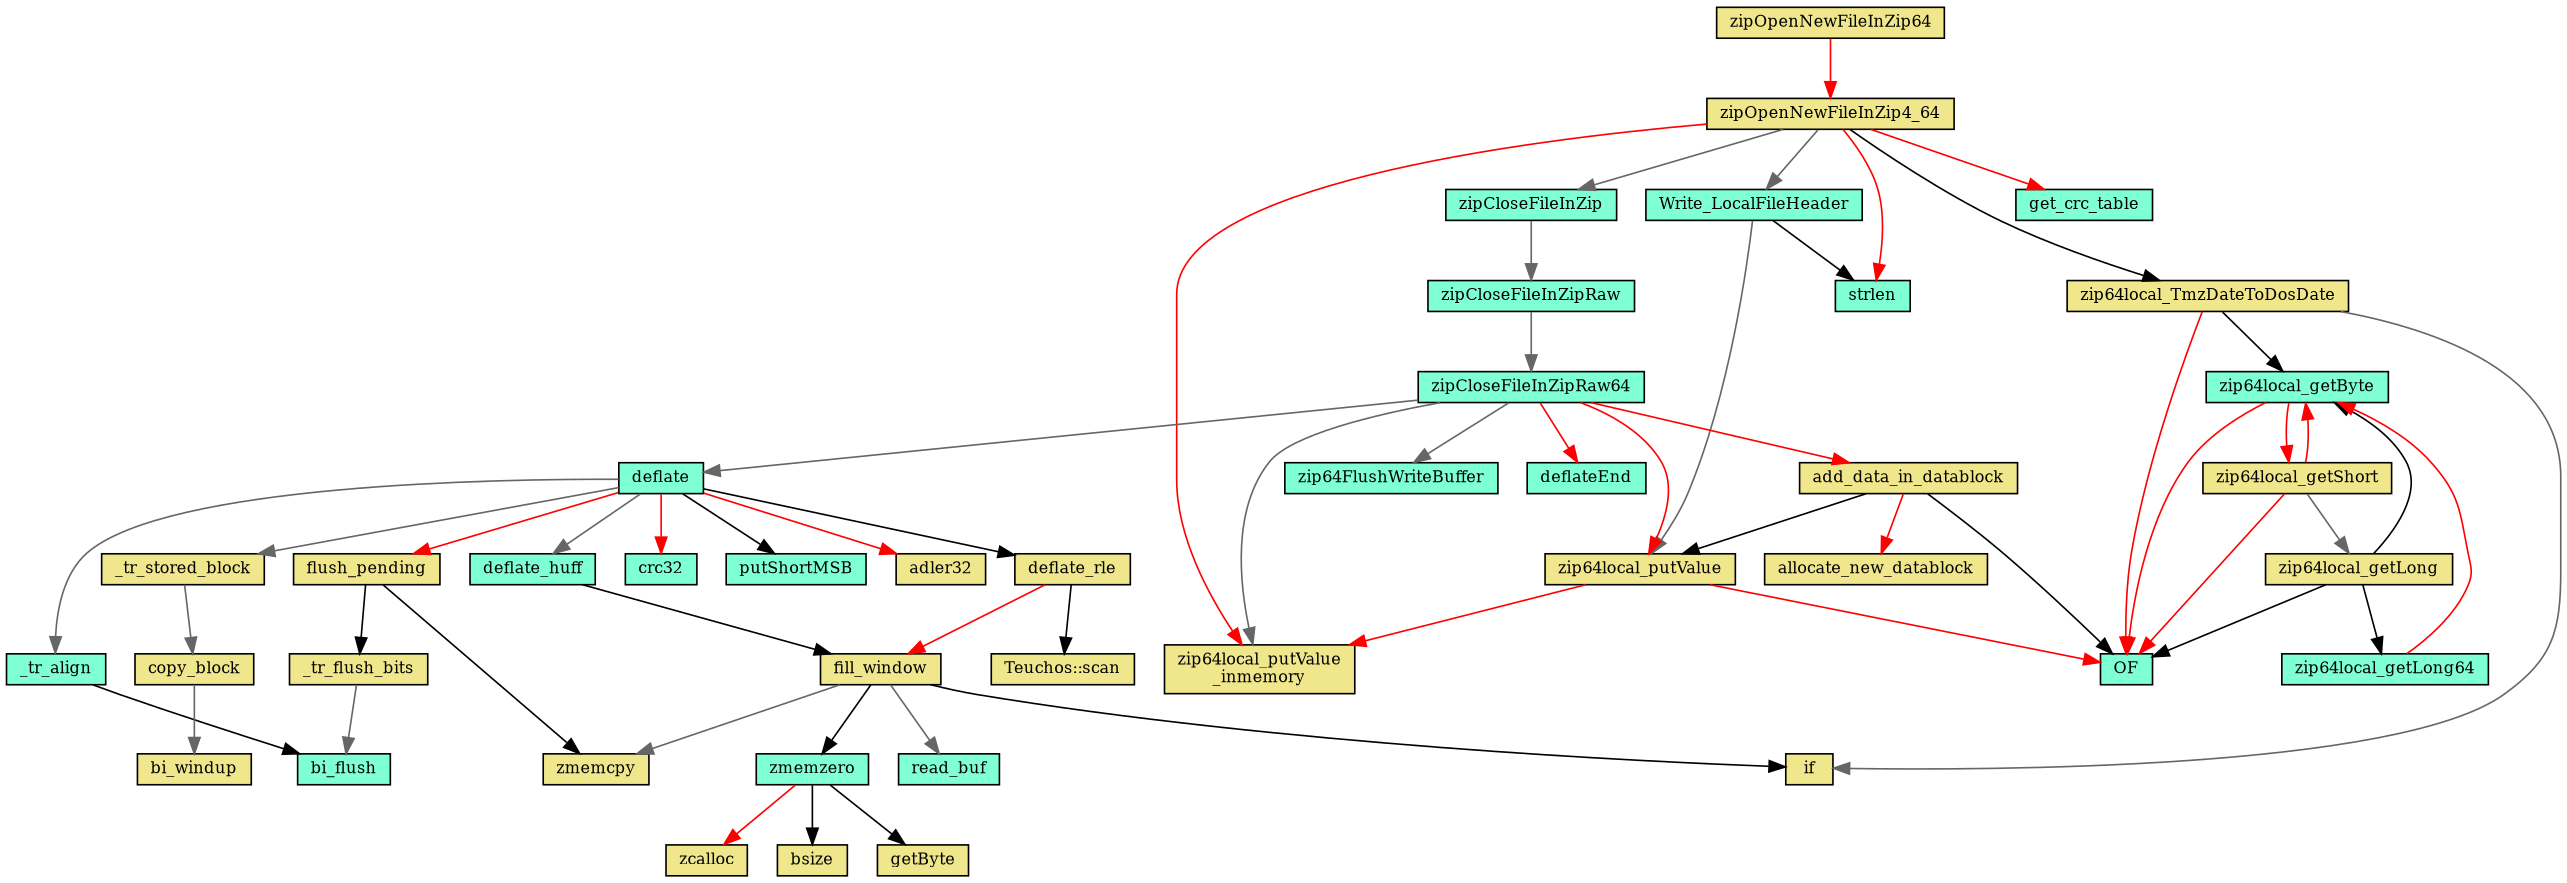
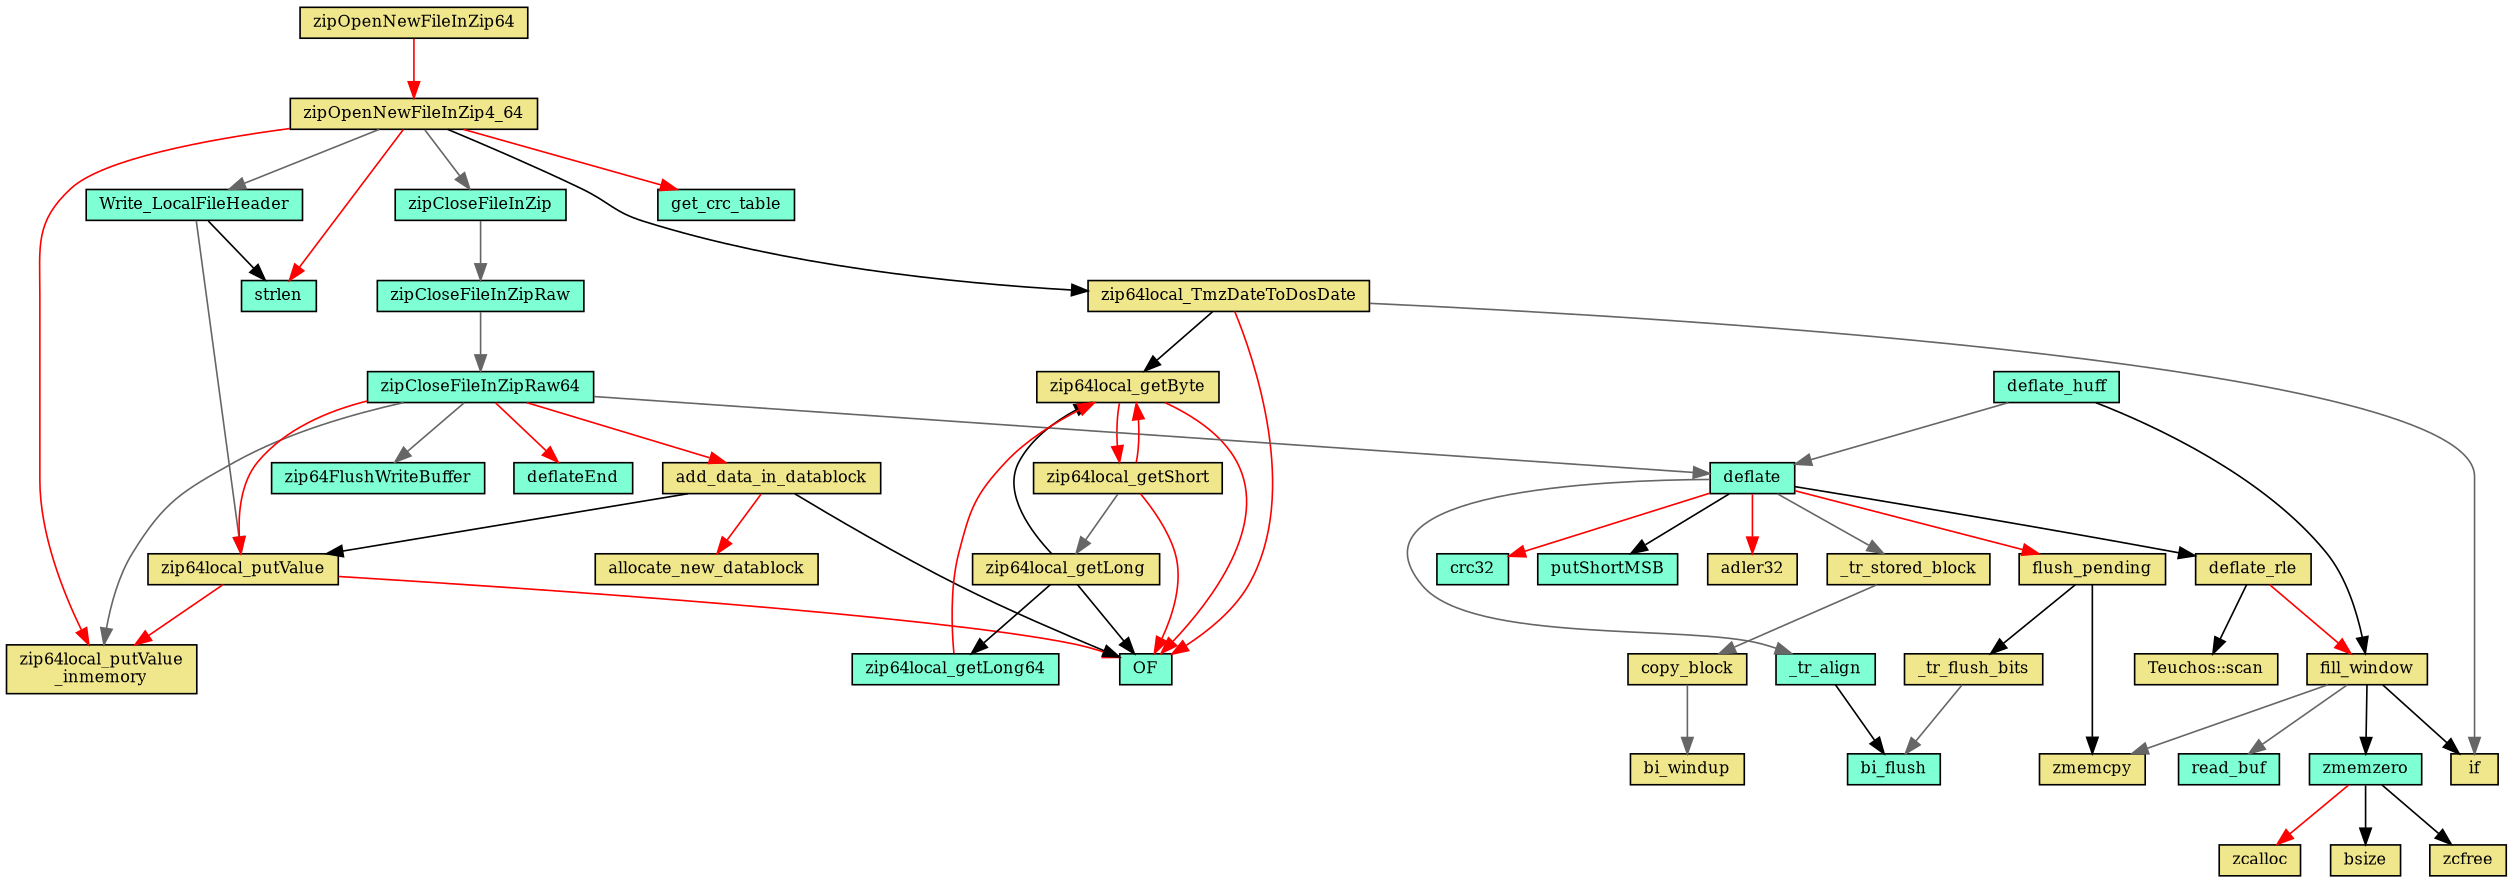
node "zip64local_getByte": fillcolor aquamarine -> khaki
edge "deflate" -> "deflate_huff": reversed
node "getByte": label "getByte" -> "zcfree"
